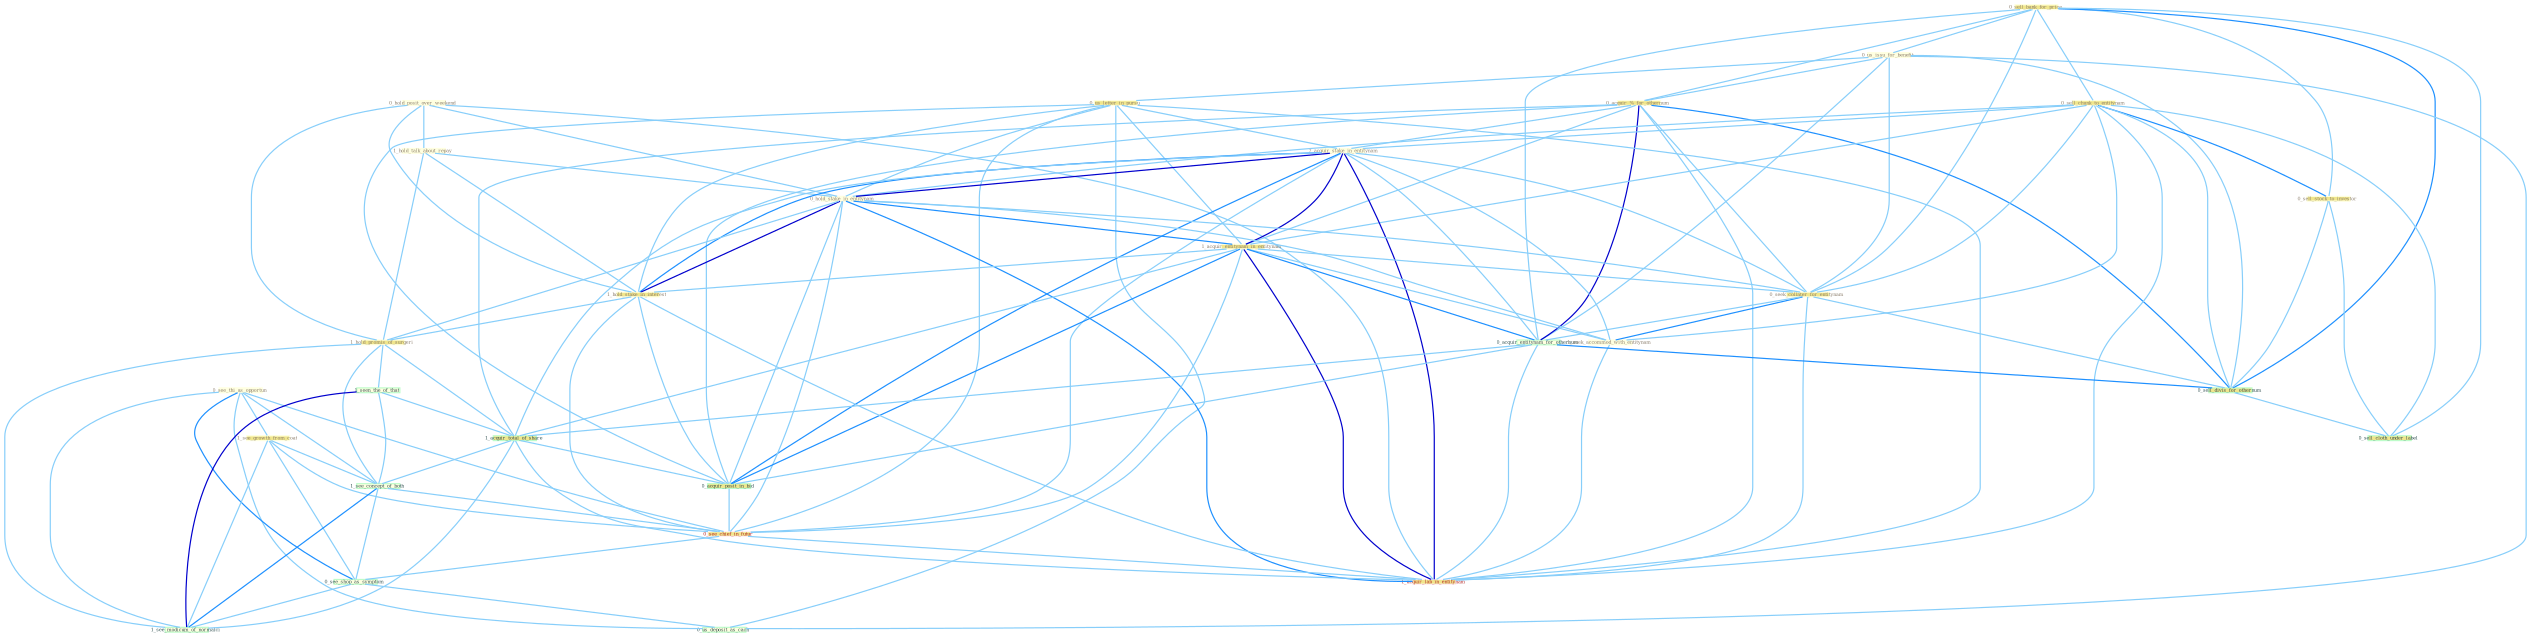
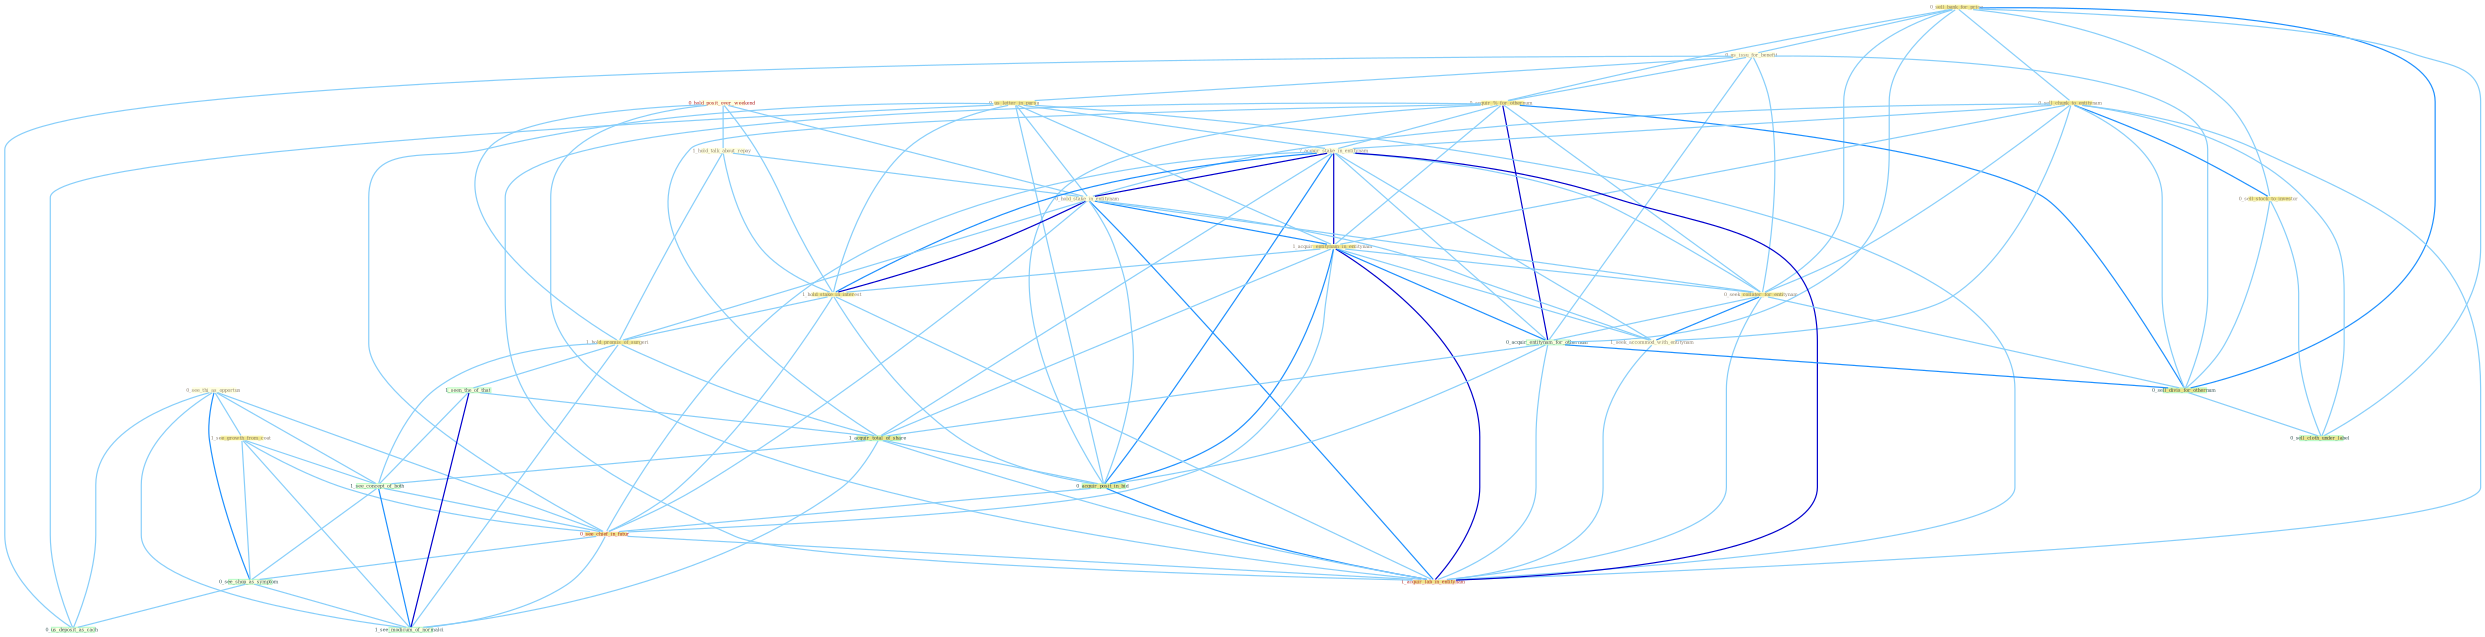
node "0_hold_posit_over_weekend": fontcolor #8b7d6b -> #b22222
edge "0_acquir_posit_in_bid" -- "1_acquir_lab_in_entitynam": added
edge "0_see_chief_in_futur" -- "1_see_modicum_of_normalci": added
